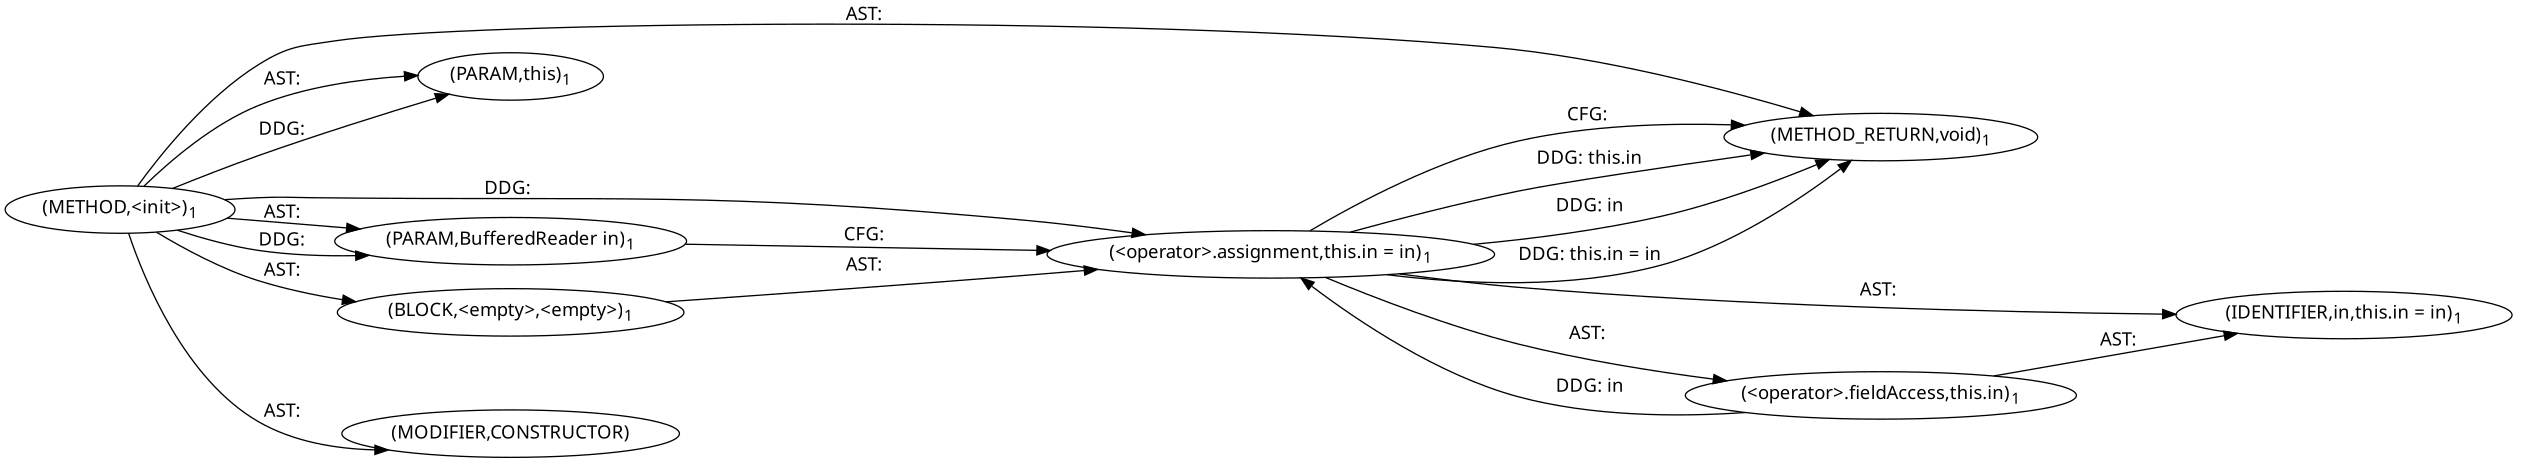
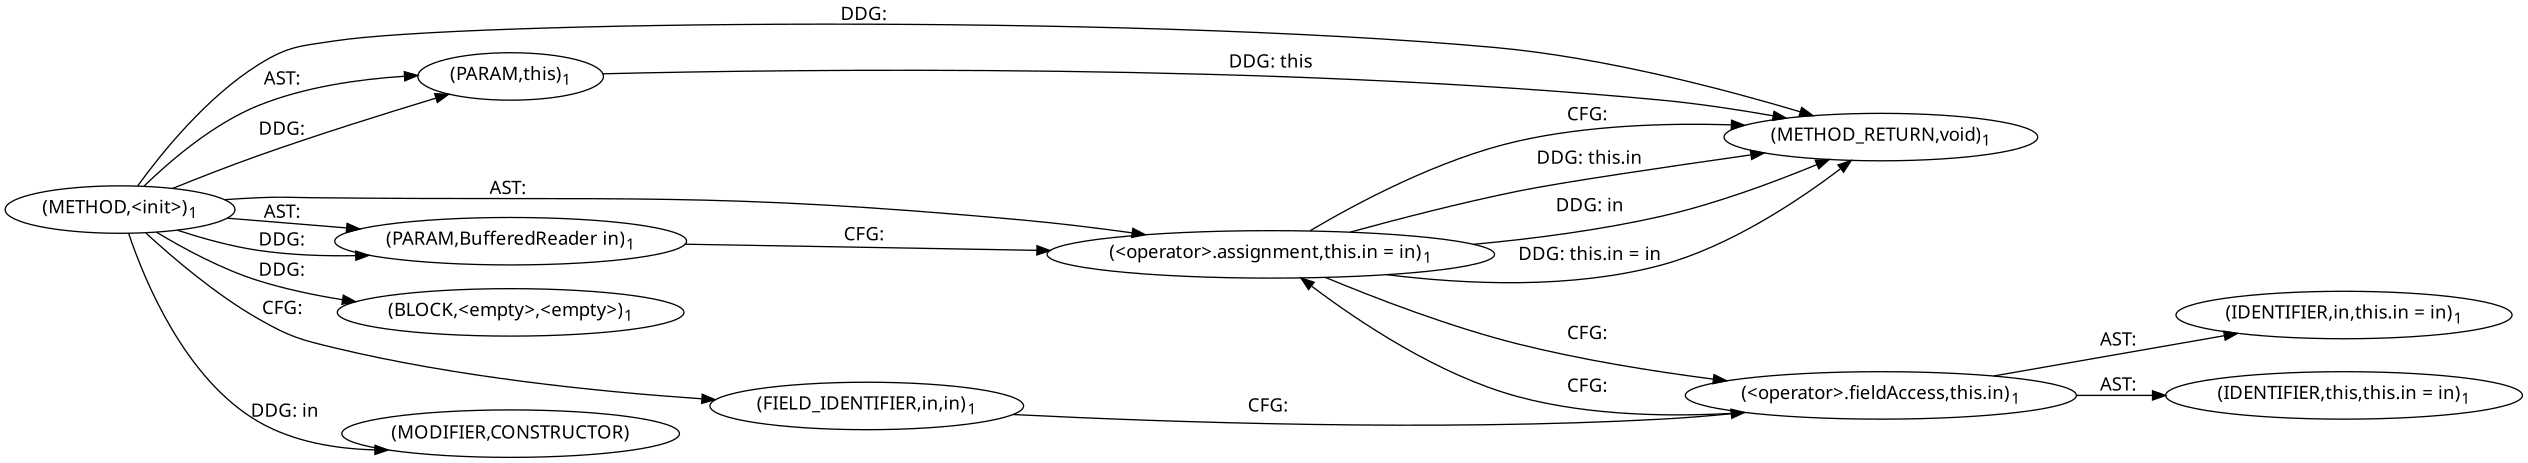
edge "(METHOD,<init>)" -> "(METHOD_RETURN,void)": label "AST: " -> "DDG: "
edge "(PARAM,this)" -> "(METHOD_RETURN,void)": added, label "DDG: this"
edge "(METHOD,<init>)" -> "(<operator>.assignment,this.in = in)": label "DDG: " -> "AST: "
edge "(METHOD,<init>)" -> "(BLOCK,<empty>,<empty>)": label "AST: " -> "DDG: "
edge "(BLOCK,<empty>,<empty>)" -> "(<operator>.assignment,this.in = in)": removed, label "AST:"
edge "(<operator>.assignment,this.in = in)" -> "(IDENTIFIER,in,this.in = in)": removed, label "AST:"
edge "(<operator>.assignment,this.in = in)" -> "(<operator>.fieldAccess,this.in)": label "AST: " -> "CFG: "
edge "(<operator>.fieldAccess,this.in)" -> "(<operator>.assignment,this.in = in)": label "DDG: in" -> "CFG: "
node "(IDENTIFIER,this,this.in = in)": added
node "(FIELD_IDENTIFIER,in,in)": added
edge "(METHOD,<init>)" -> "(MODIFIER,CONSTRUCTOR)": label "AST: " -> "DDG: in"
